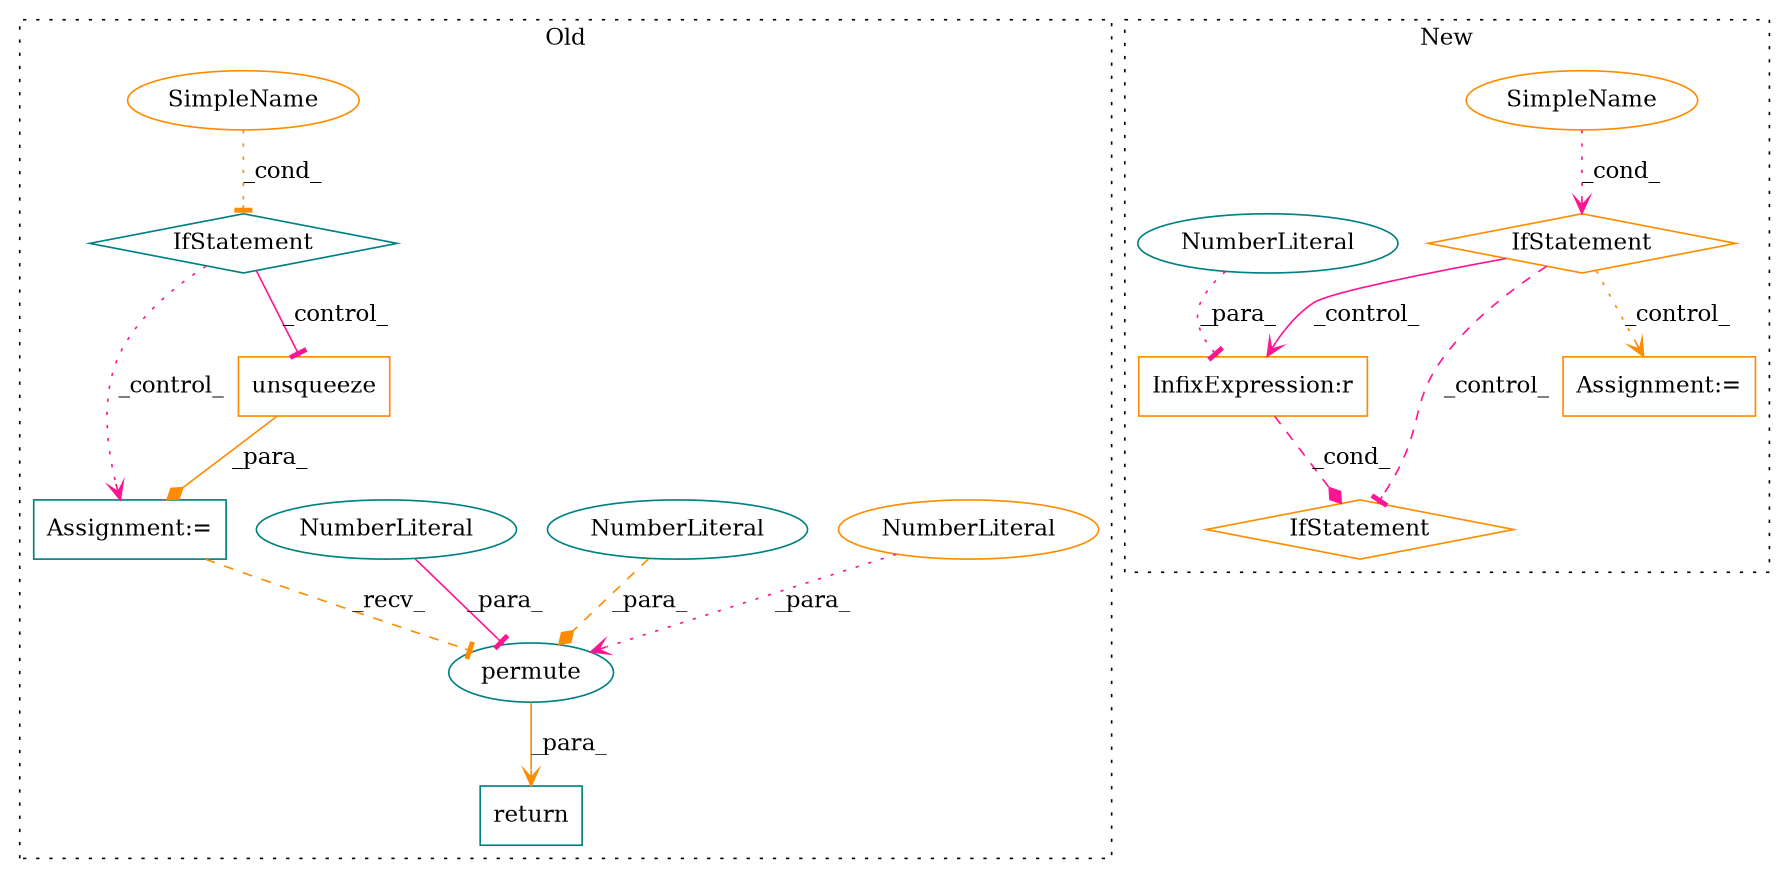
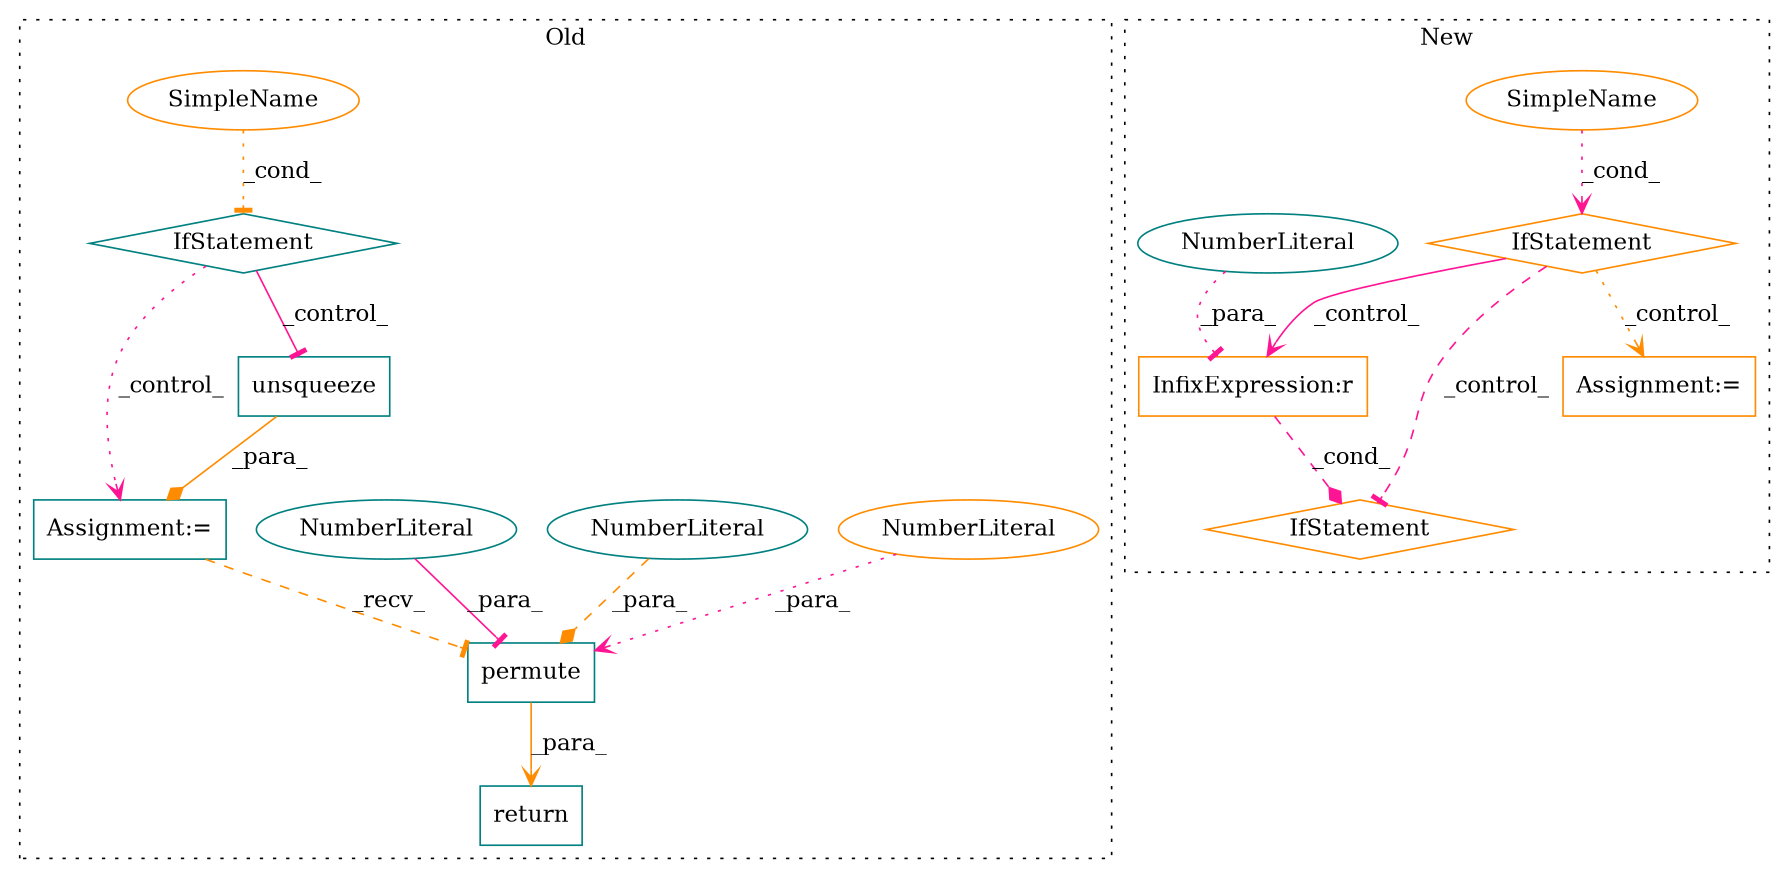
node "unsqueeze": color darkorange -> teal
node "permute": shape ellipse -> box
